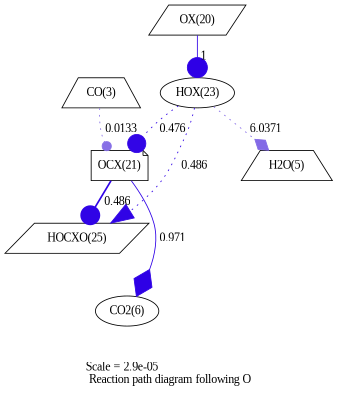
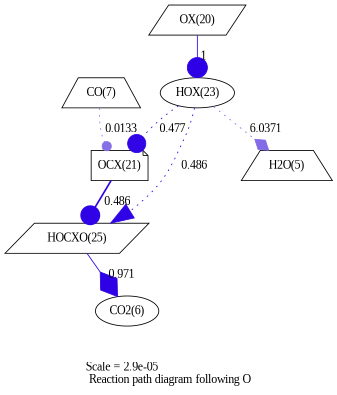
node "CO(3)": label "CO(3)" -> "CO(7)"
edge "HOX(23)" -> "OCX(21)": label " 0.476" -> " 0.477"
edge "OCX(21)" -> "CO2(6)": now "HOCXO(25)" -> "CO2(6)"
